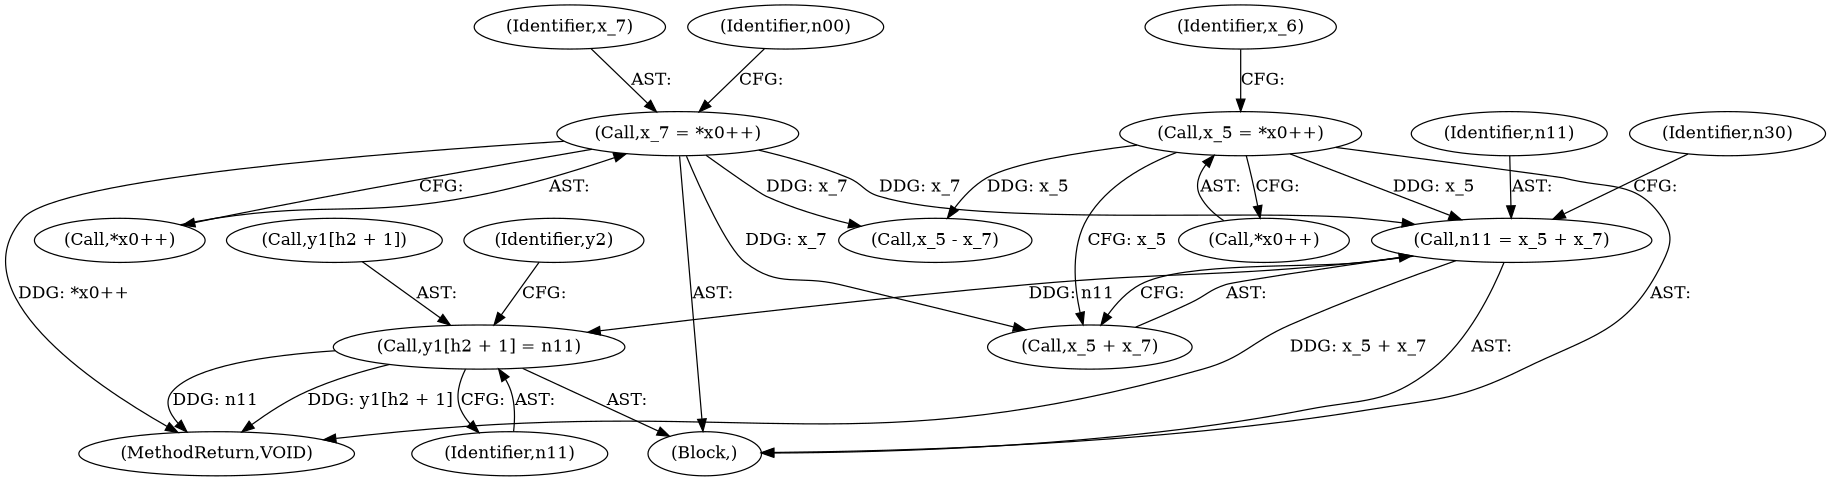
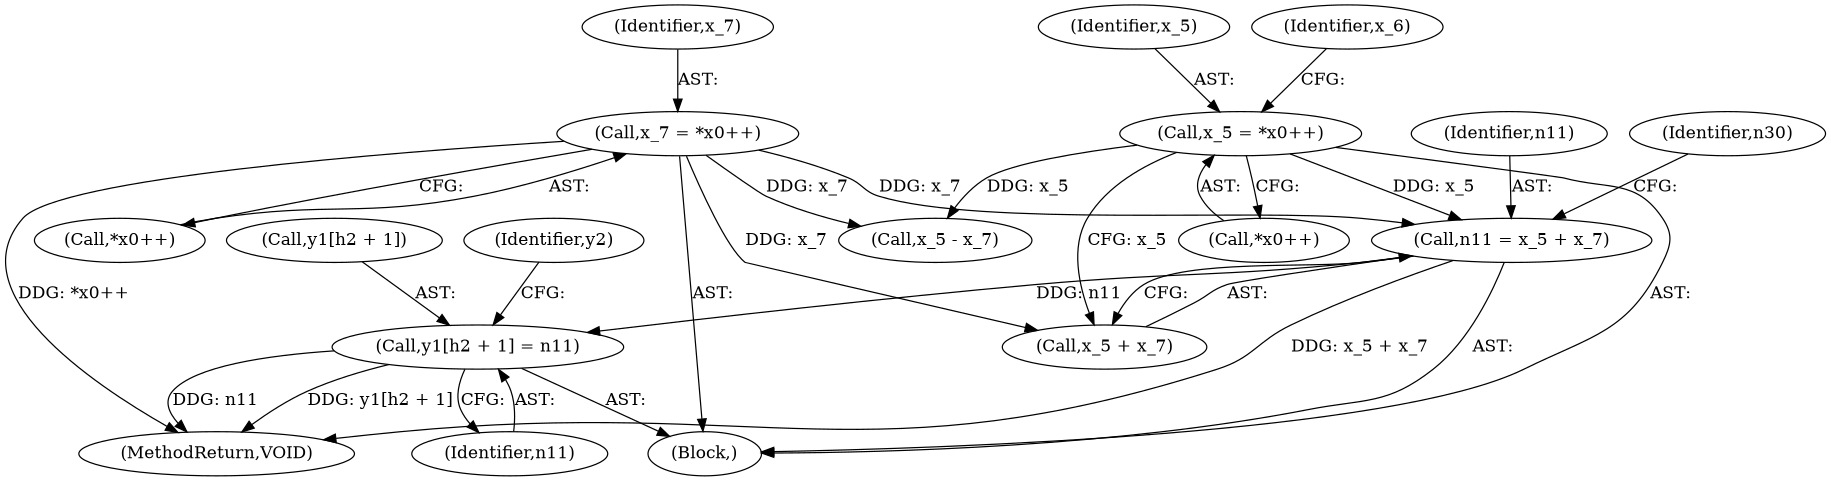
node "(Identifier,n00)": removed
node "(Identifier,x_5)": added
